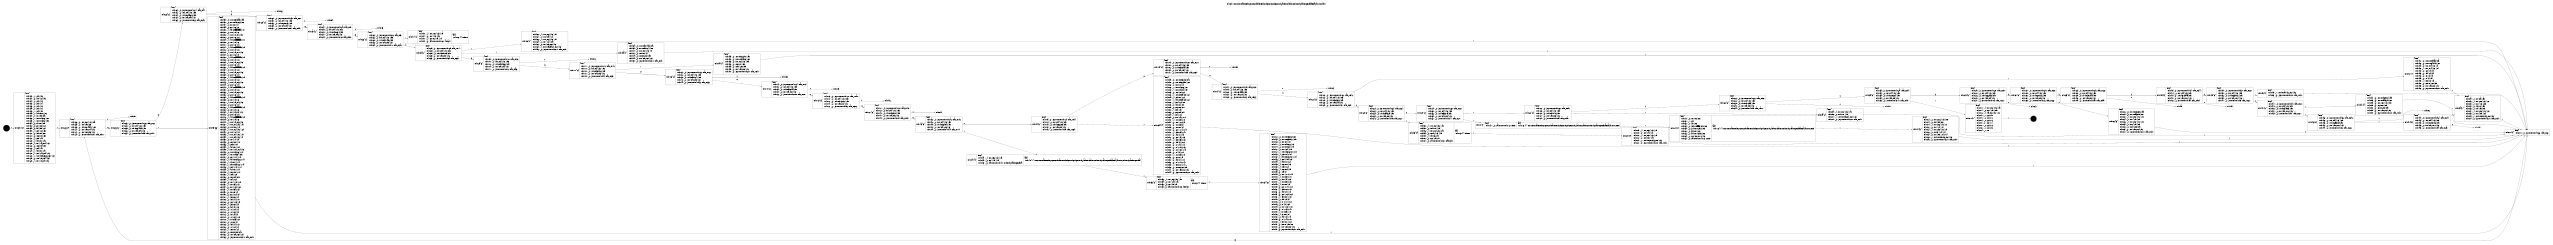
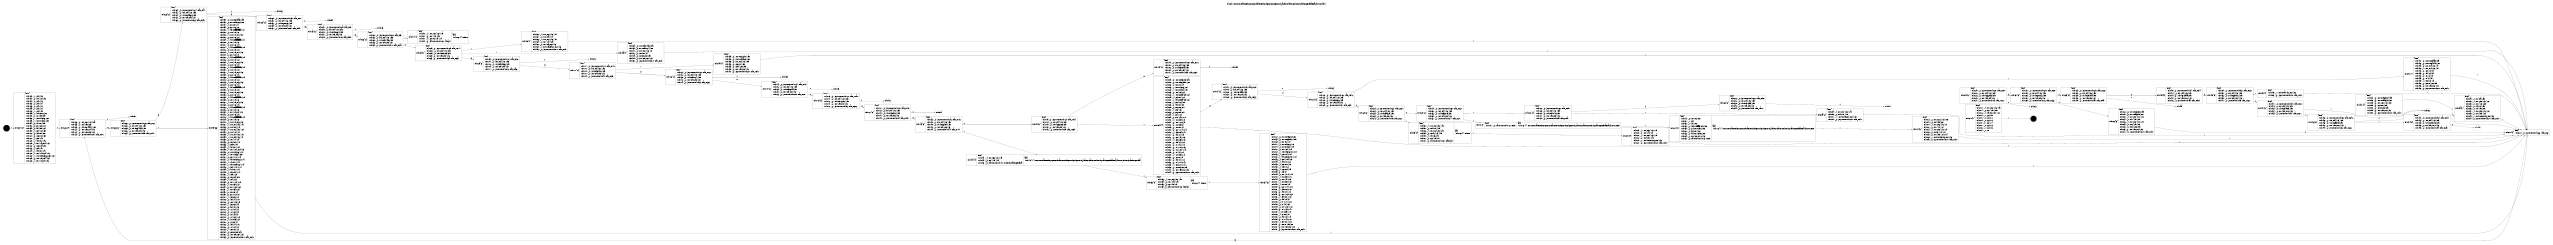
edge "0x4017db [28]" -> "0x4017f7 [28]": now "0x401cb9 [144]" -> "0x4017f7 [28]"
edge "0x4019c1 [44]" -> "0x401c9a [31]": now "0x4019c1 [44]" -> "0x402210 [5]"
node "0x40189f [28]": removed
edge "0x40192b [28]" -> "0x401dfc [12]": reversed
node "0x401f9d": removed
edge "0x401947 [28]" -> "0x401bd1 [27]": now "0x401947 [28]" -> "0x401e08"
